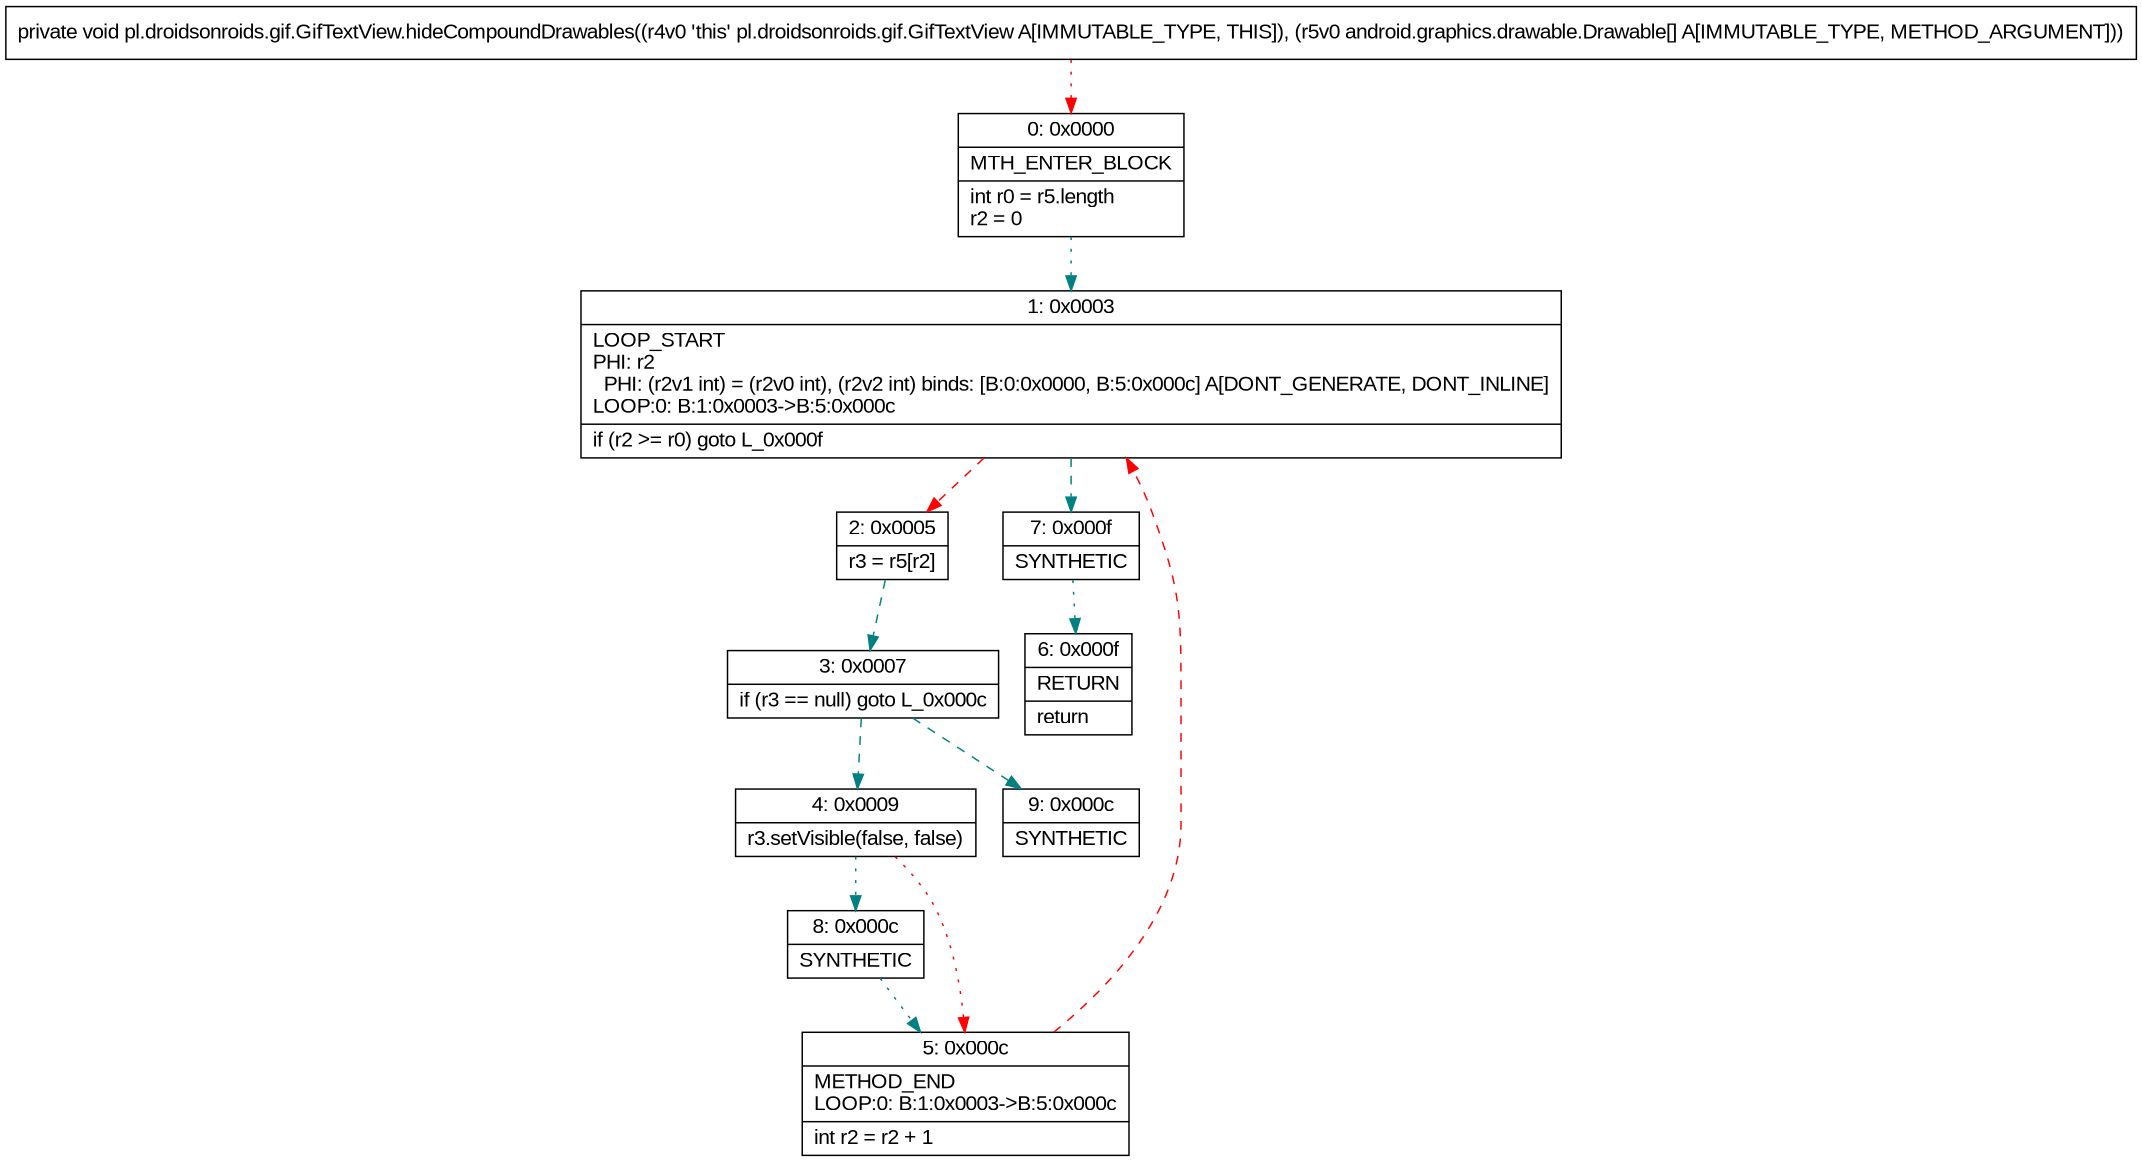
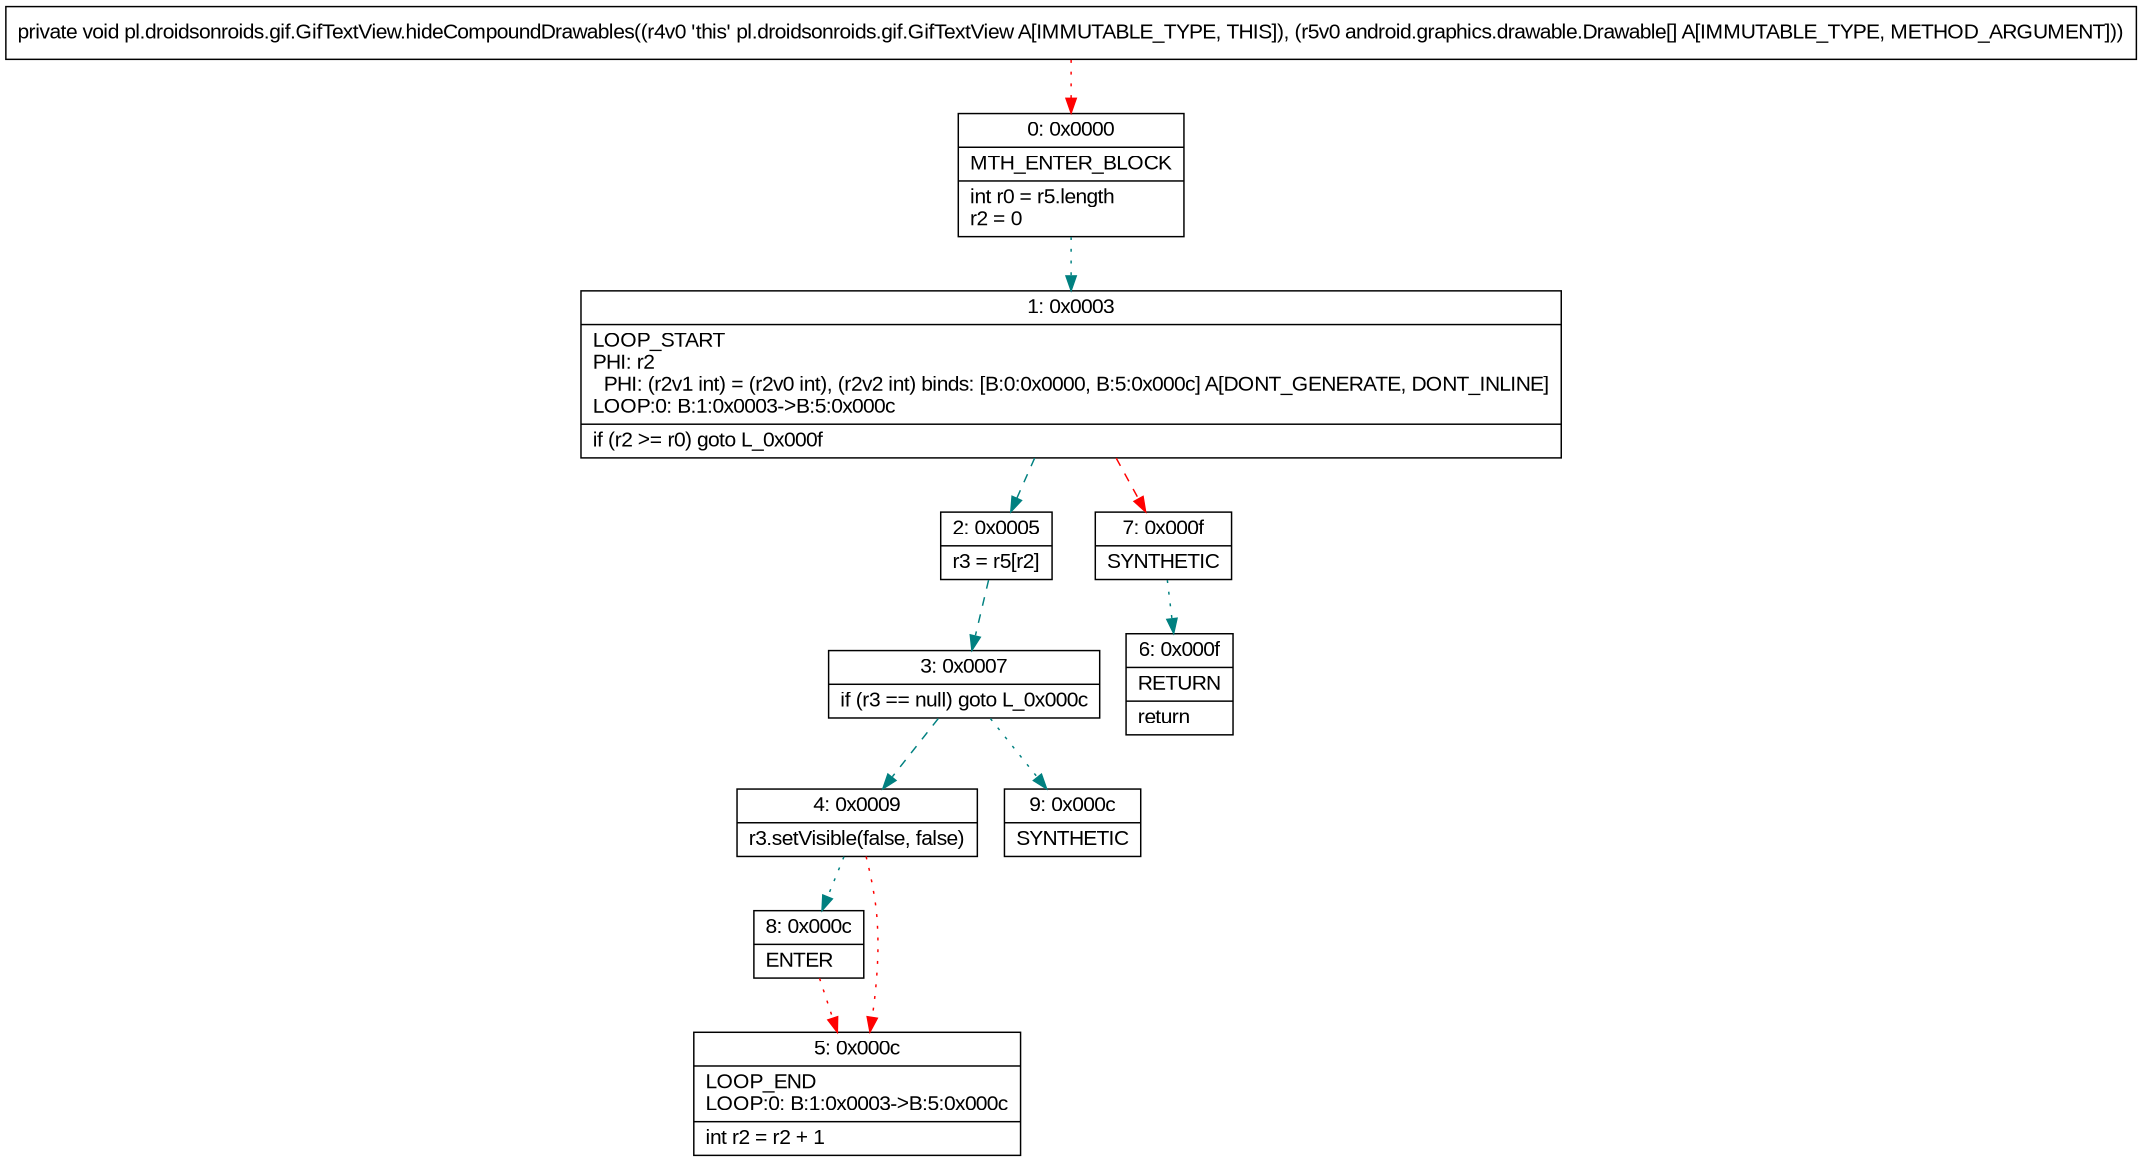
edge "1: 0x0003" -> "7: 0x000f": color teal -> red
edge "1: 0x0003" -> "2: 0x0005": color red -> teal
edge "3: 0x0007" -> "9: 0x000c": style dashed -> dotted
edge "5: 0x000c" -> "1: 0x0003": removed
node "8: 0x000c": text "SYNTHETIC" -> "ENTER"
edge "8: 0x000c" -> "5: 0x000c": color teal -> red
node "5: 0x000c": text "METHOD_END" -> "LOOP_END"
